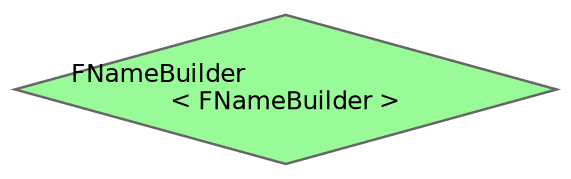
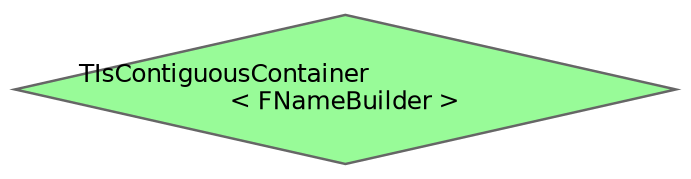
node "FNameBuilder < FNameBuilder >": label "FNameBuilder < FNameBuilder >" -> "TIsContiguousContainer < FNameBuilder >"
